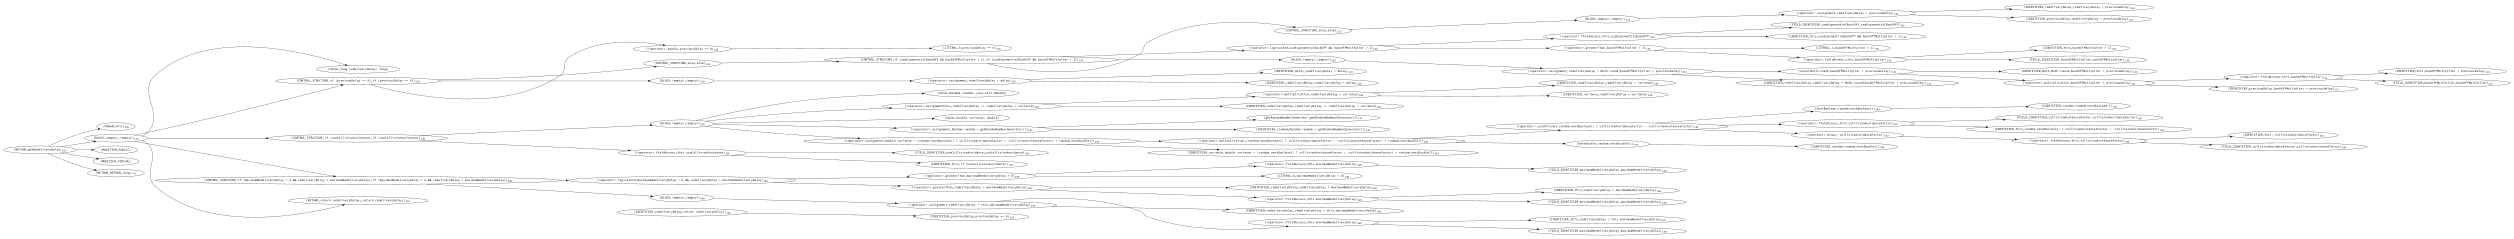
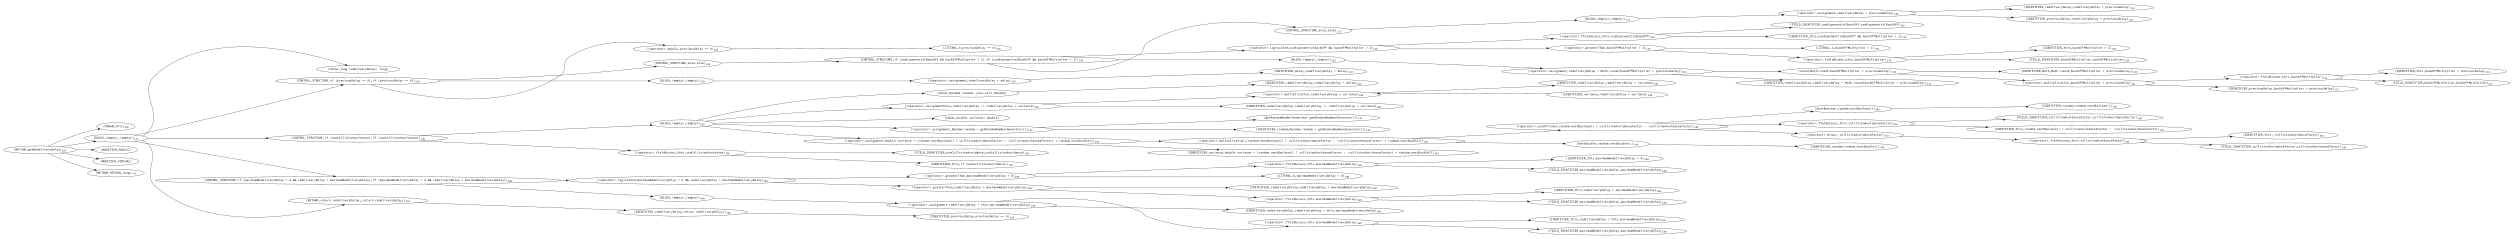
edge "(<operator>.assignment,redeliveryDelay = delay)" -> "(IDENTIFIER,redeliveryDelay,redeliveryDelay = delay)": now "(LOCAL,Random random: java.util.Random)" -> "(IDENTIFIER,redeliveryDelay,redeliveryDelay = delay)"
edge "(<operator>.multiplication,redeliveryDelay * variance)" -> "(IDENTIFIER,variance,redeliveryDelay * variance)": reversed
node "(IDENTIFIER,this,maximumRedeliveryDelay > 0)": added
edge "(RETURN,return redeliveryDelay;,return redeliveryDelay;)" -> "(IDENTIFIER,redeliveryDelay,return redeliveryDelay;)": added
